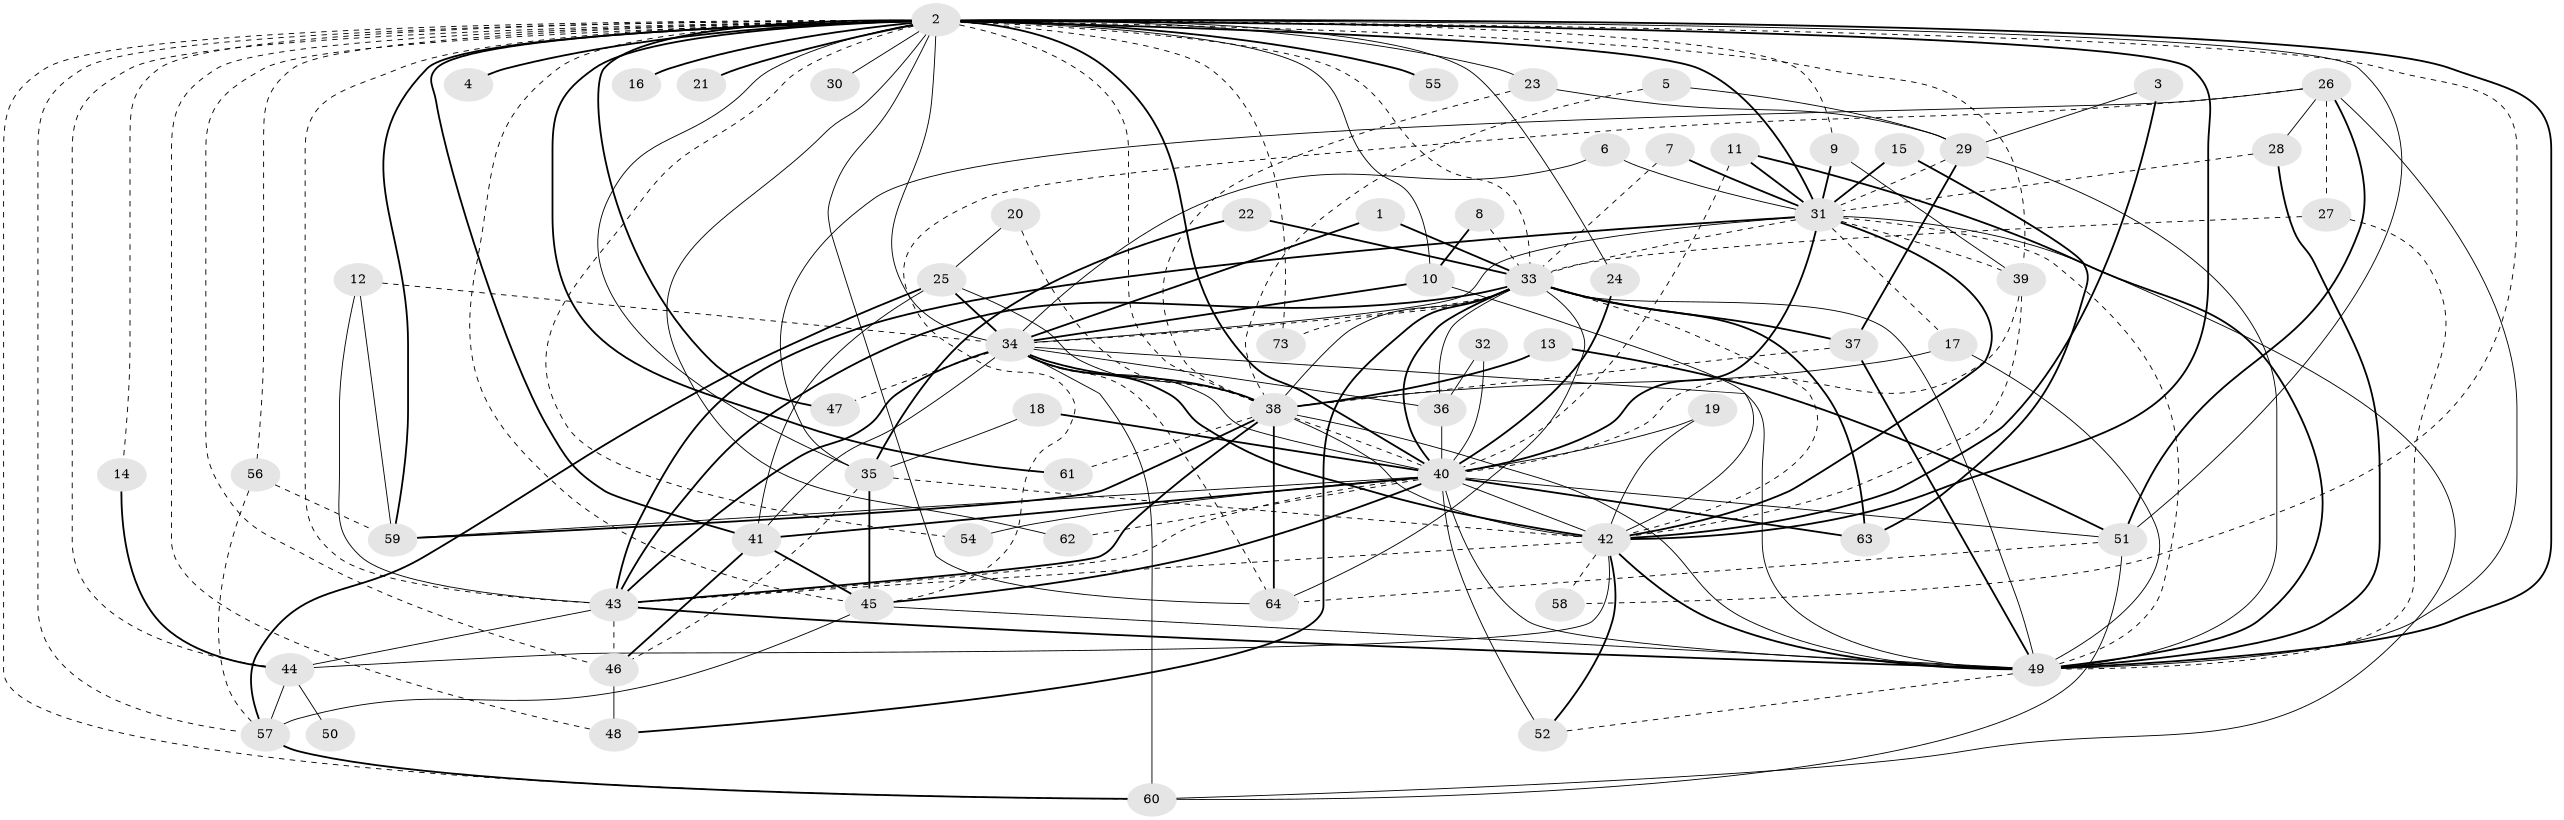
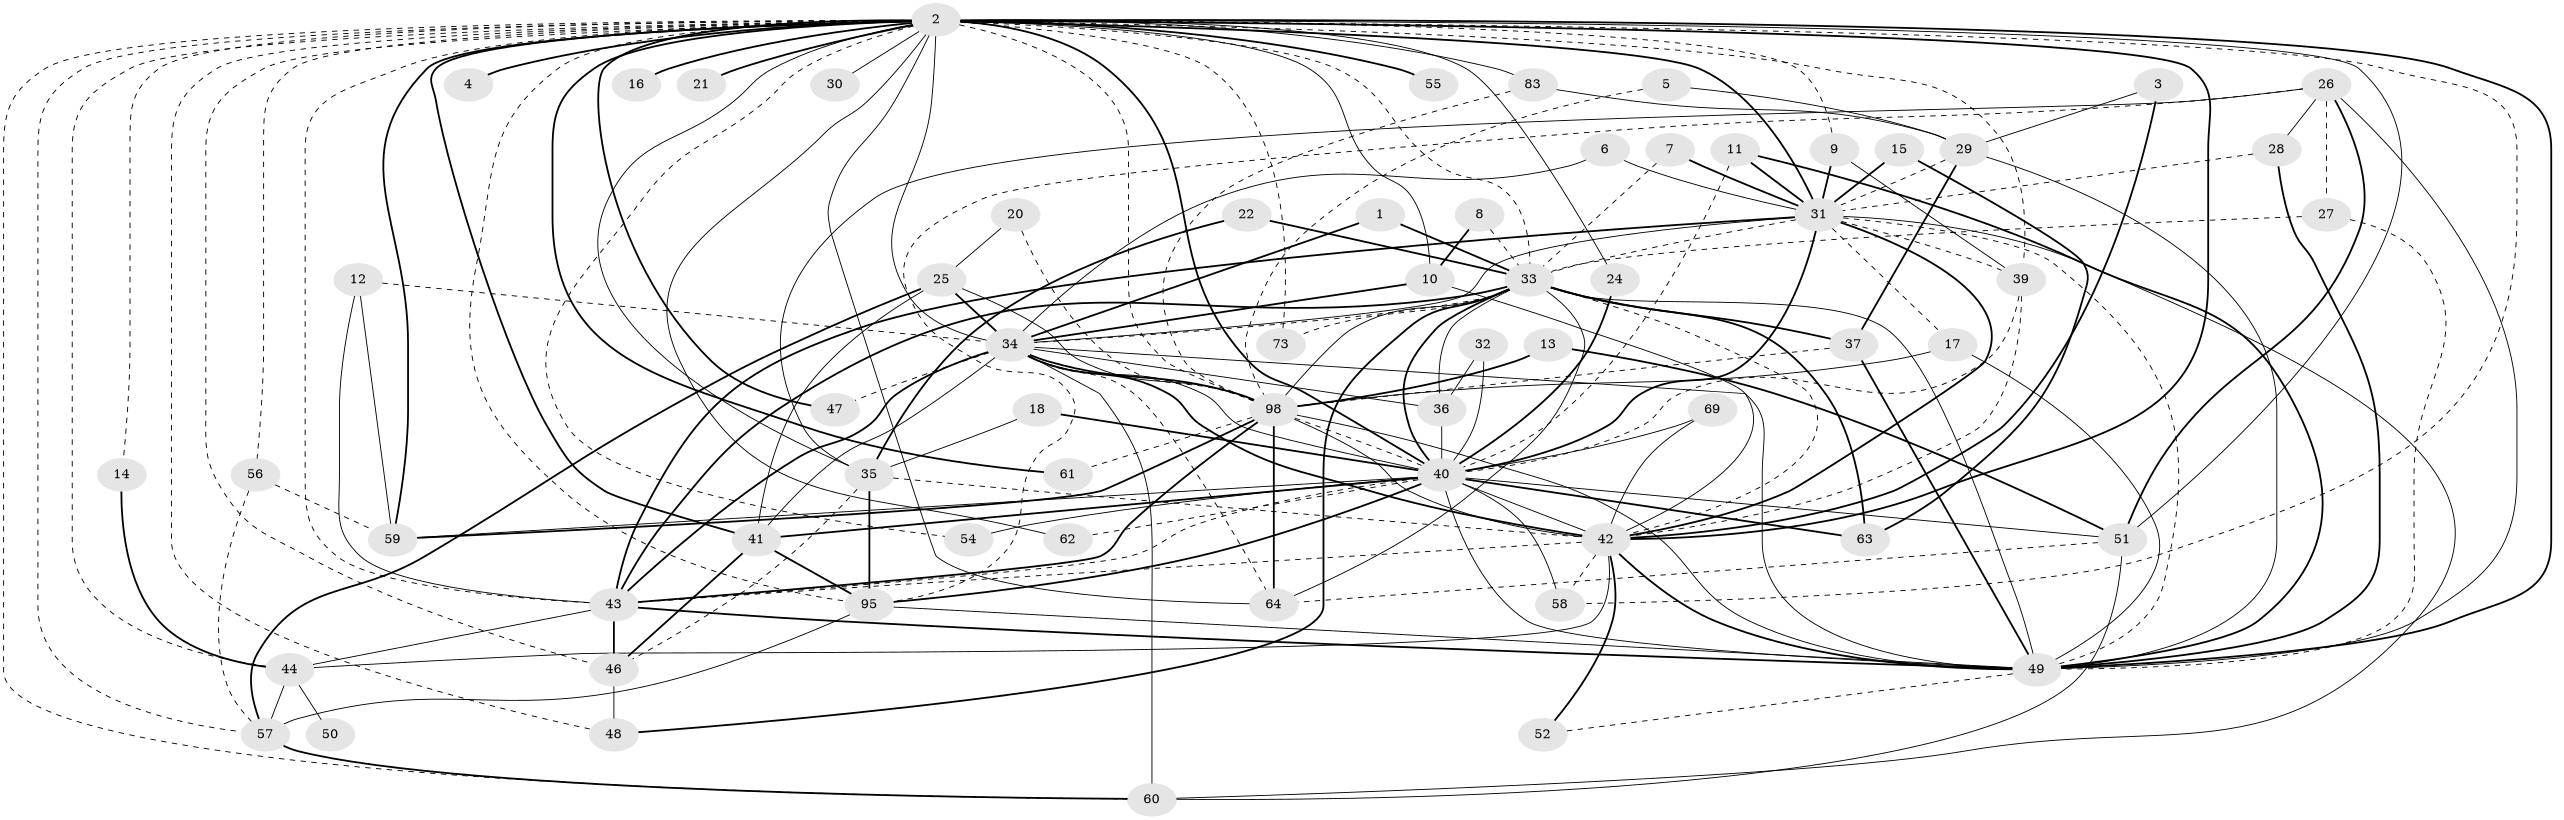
node "23": label "23" -> "83"
node "38": label "38" -> "98"
node "19": label "19" -> "69"
node "45": label "45" -> "95"
edge "40" -- "52": now "40" -- "58"
edge "43" -- "46": style dashed -> bold
